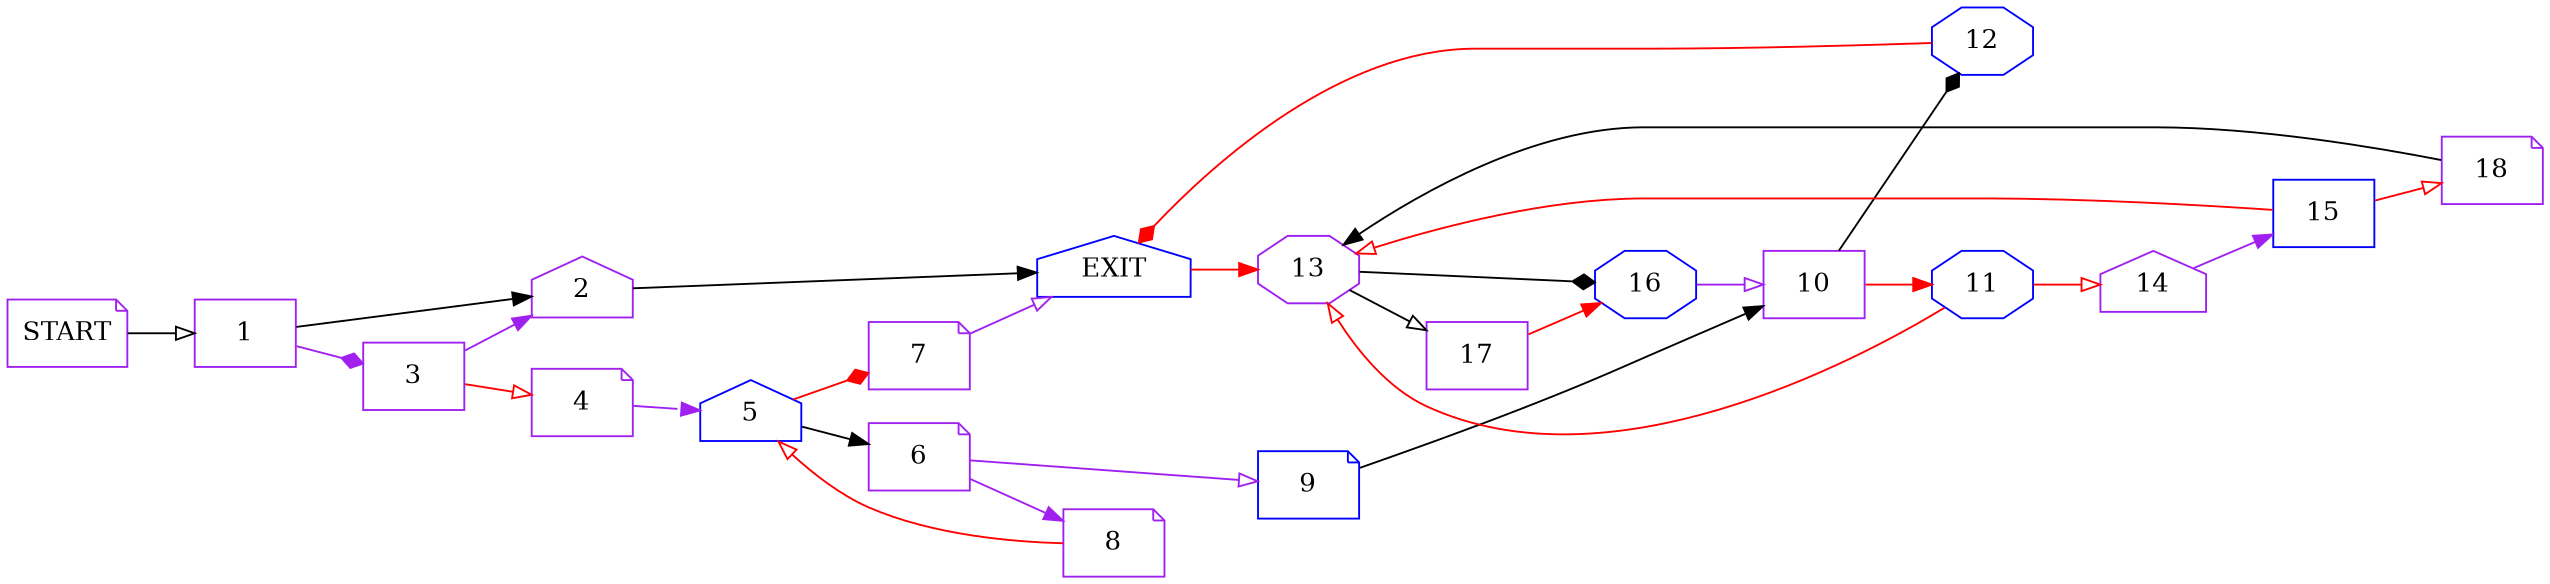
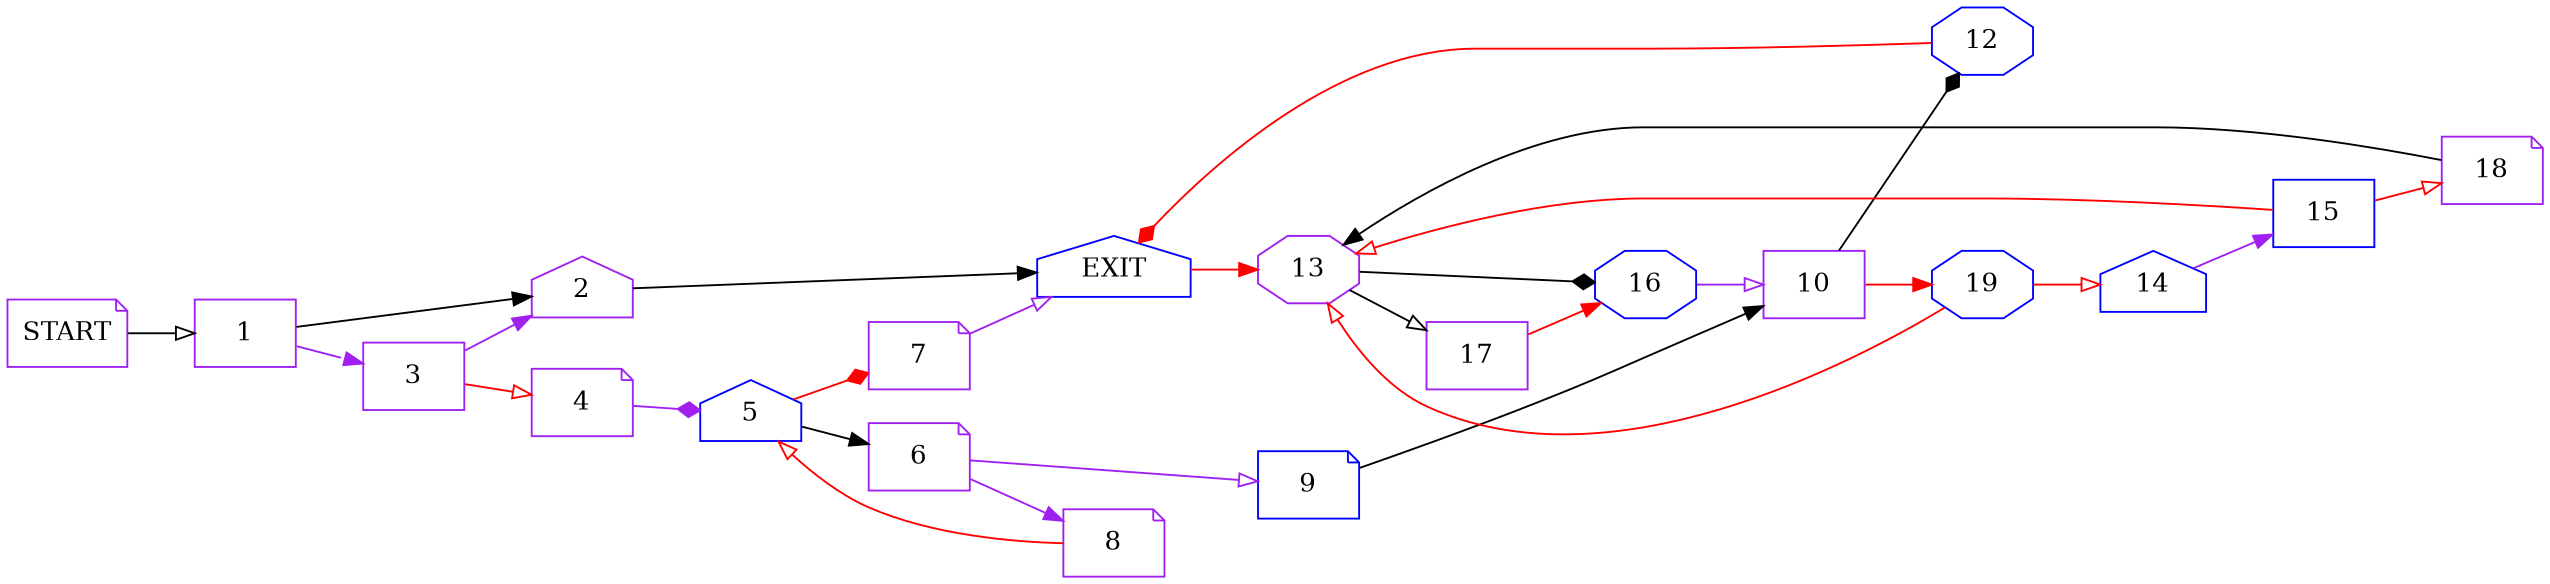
node "11": label "11" -> "19"
node "14": color purple -> blue
edge "1" -> "3": arrowhead diamond -> normal
edge "4" -> "5": arrowhead normal -> diamond
